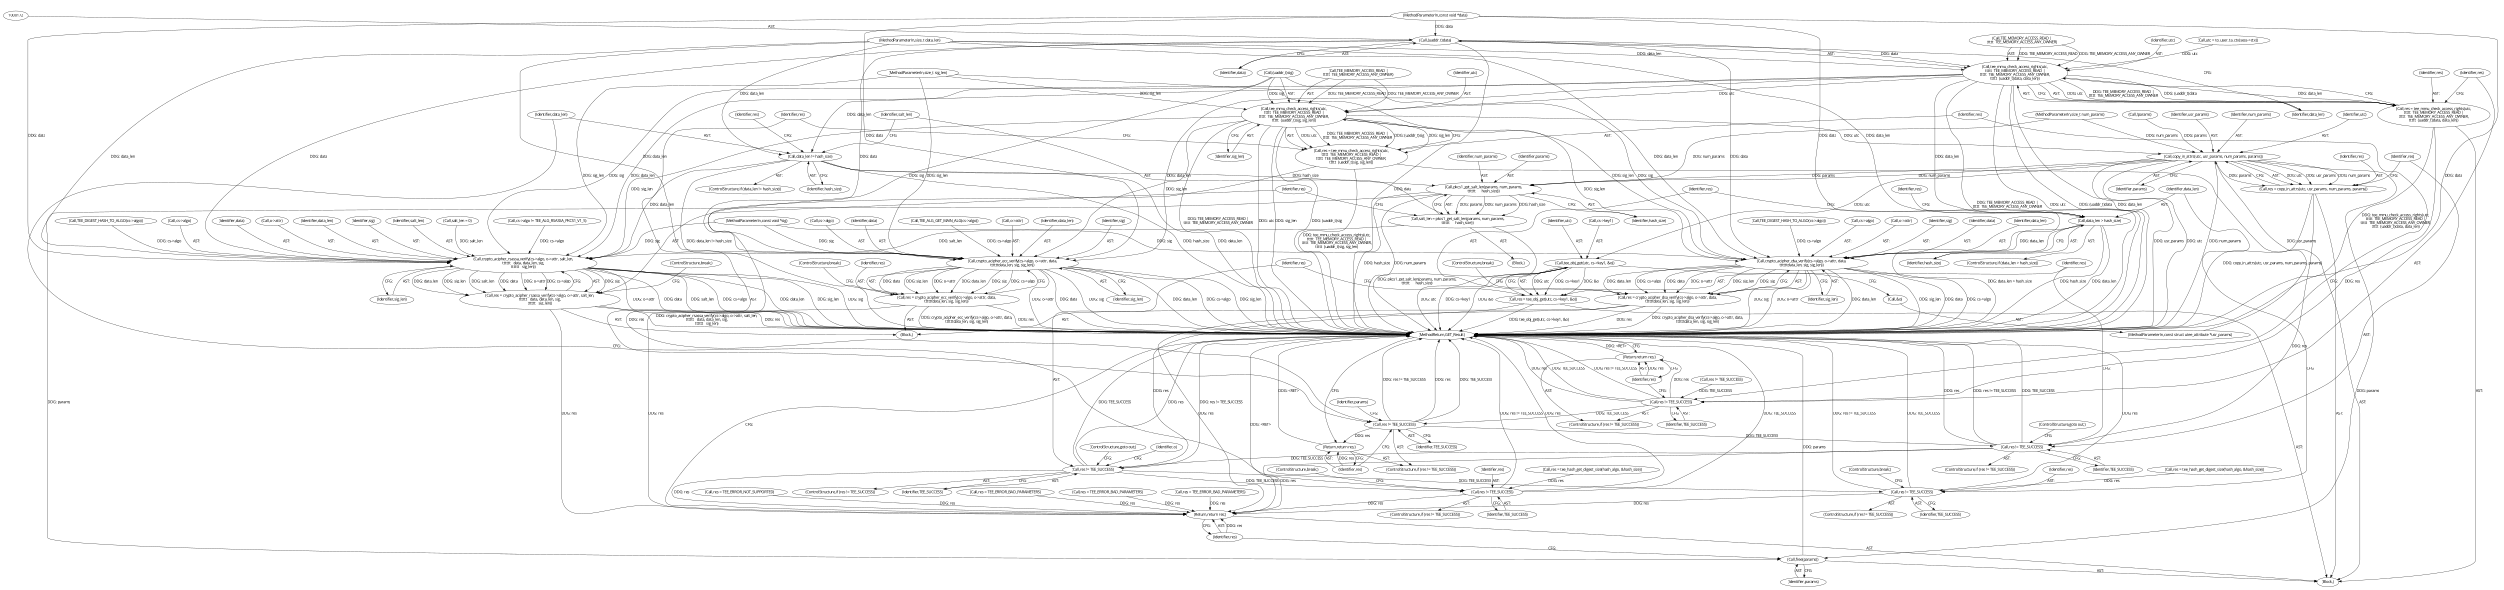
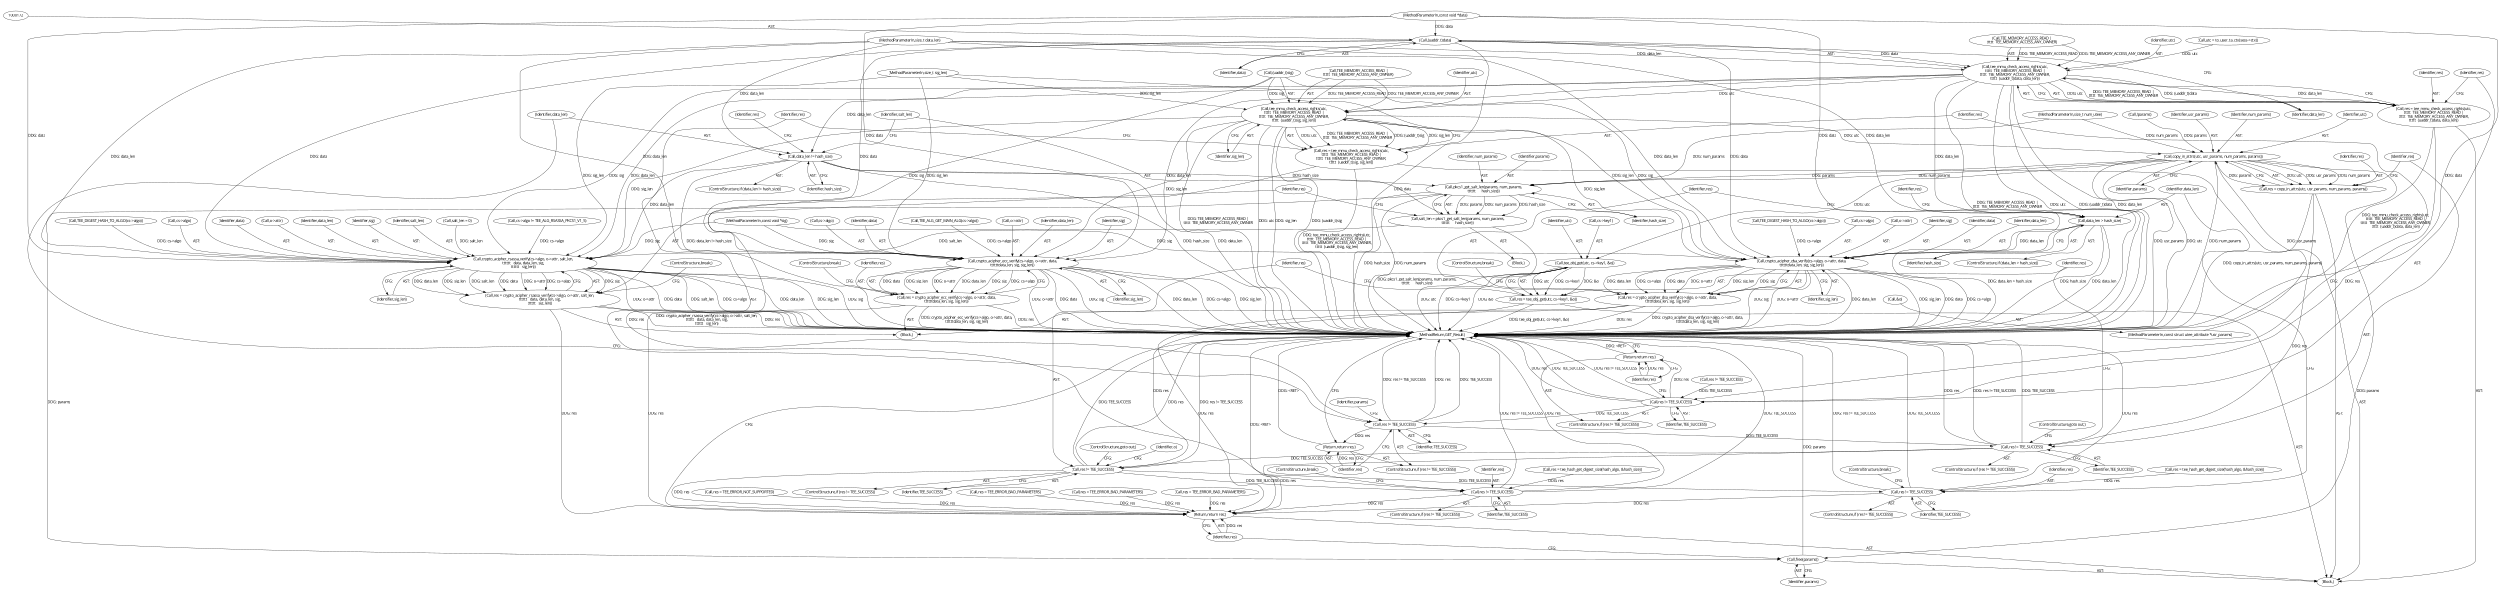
node "(MethodParameterIn,size_t num_params)": label "(MethodParameterIn,size_t num_params)" -> "(MethodParameterIn,size_t num_utee)"
edge "(Call,tee_obj_get(utc, cs->key1, &o))" -> "(Call,&o)": removed, label "CFG:"
